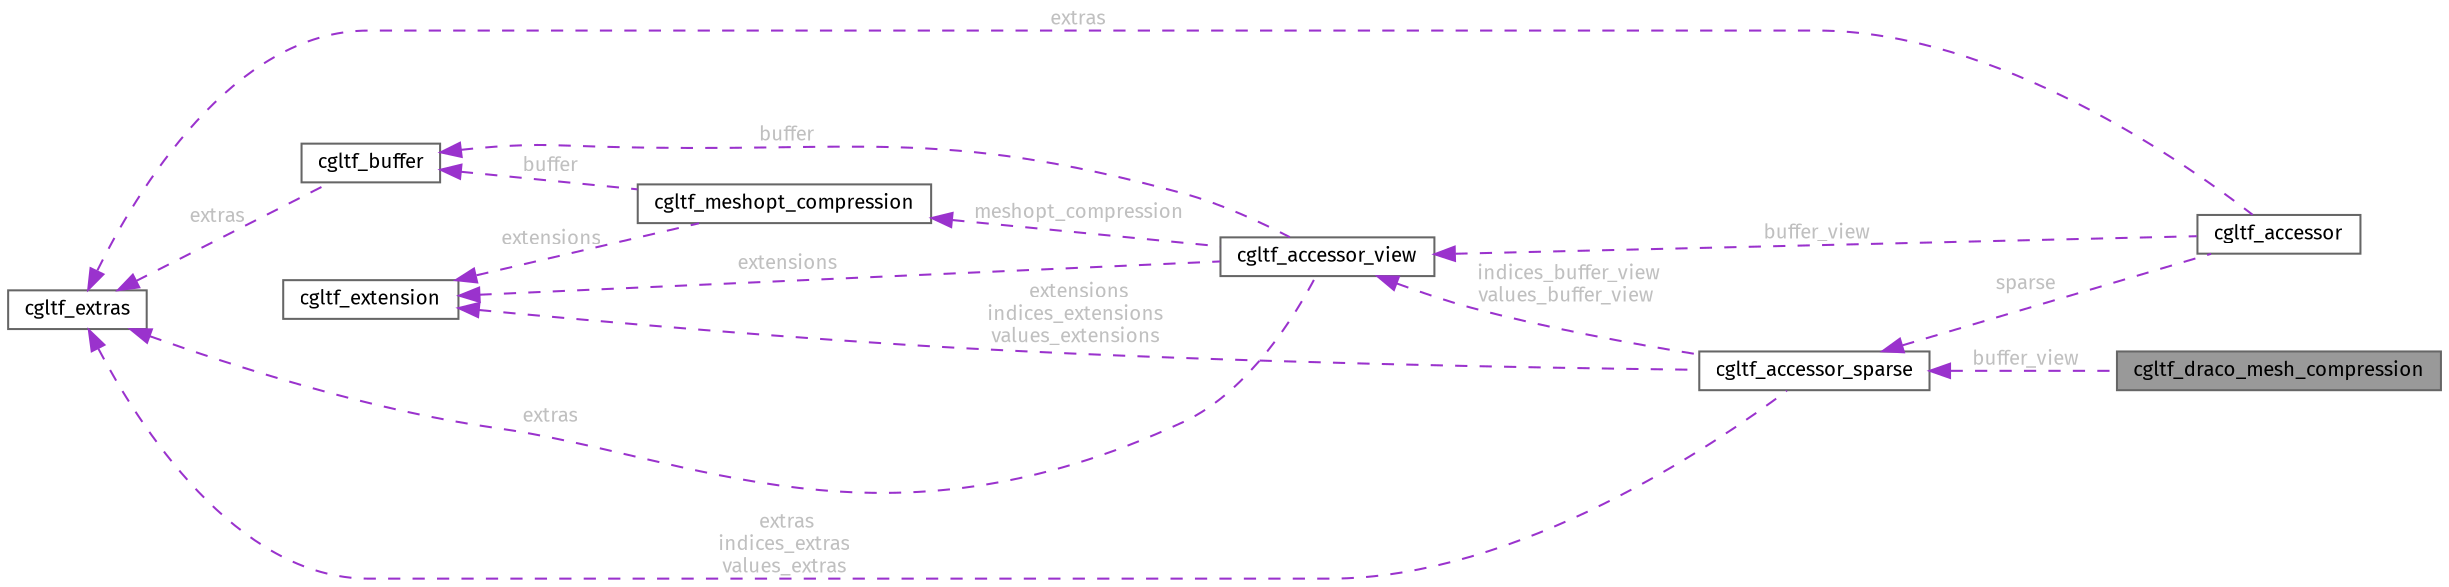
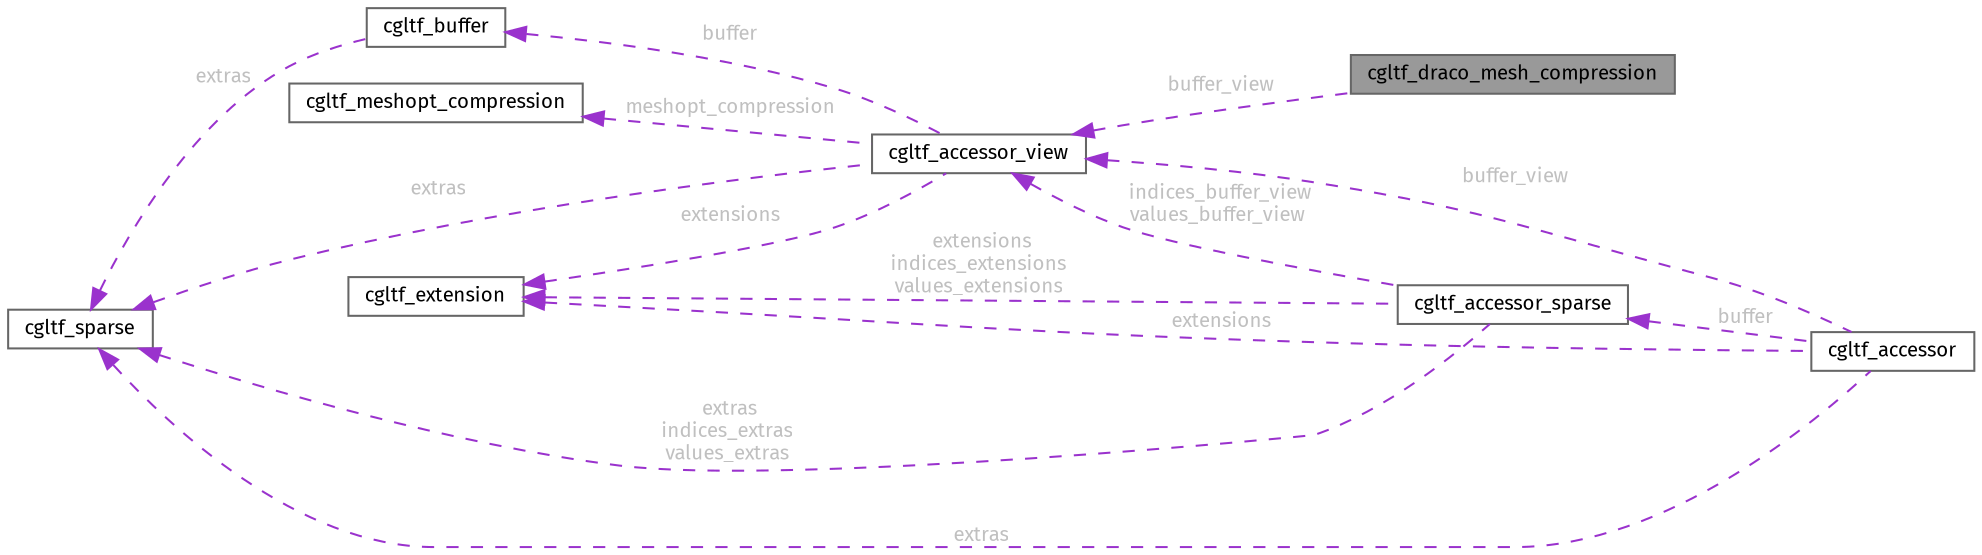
edge "cgltf_meshopt_compression" -> "cgltf_buffer": removed, label "buffer"
edge "cgltf_meshopt_compression" -> "cgltf_extension": now "cgltf_accessor" -> "cgltf_extension"
edge "cgltf_accessor" -> "cgltf_accessor_sparse": label " sparse" -> " buffer"
node "cgltf_extras": label "cgltf_extras" -> "cgltf_sparse"
edge "cgltf_draco_mesh_compression" -> "cgltf_accessor_sparse": now "cgltf_draco_mesh_compression" -> "cgltf_accessor_view"
